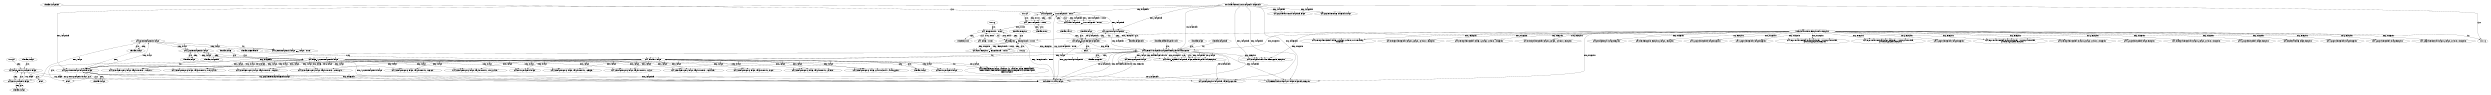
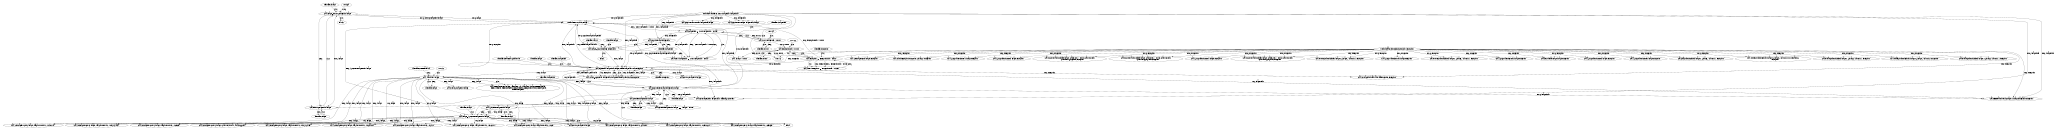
edge "(Call,image=AcquireImage(image_info))" -> "(Call,AcquireImage(image_info))": now "(Call,image=AcquireImage(image_info))" -> "(Call,assert(image_info != (const ImageInfo *) NULL))"
edge "(Call,image_info != (const ImageInfo *) NULL)" -> "(MethodReturn,static Image *)": reversed
